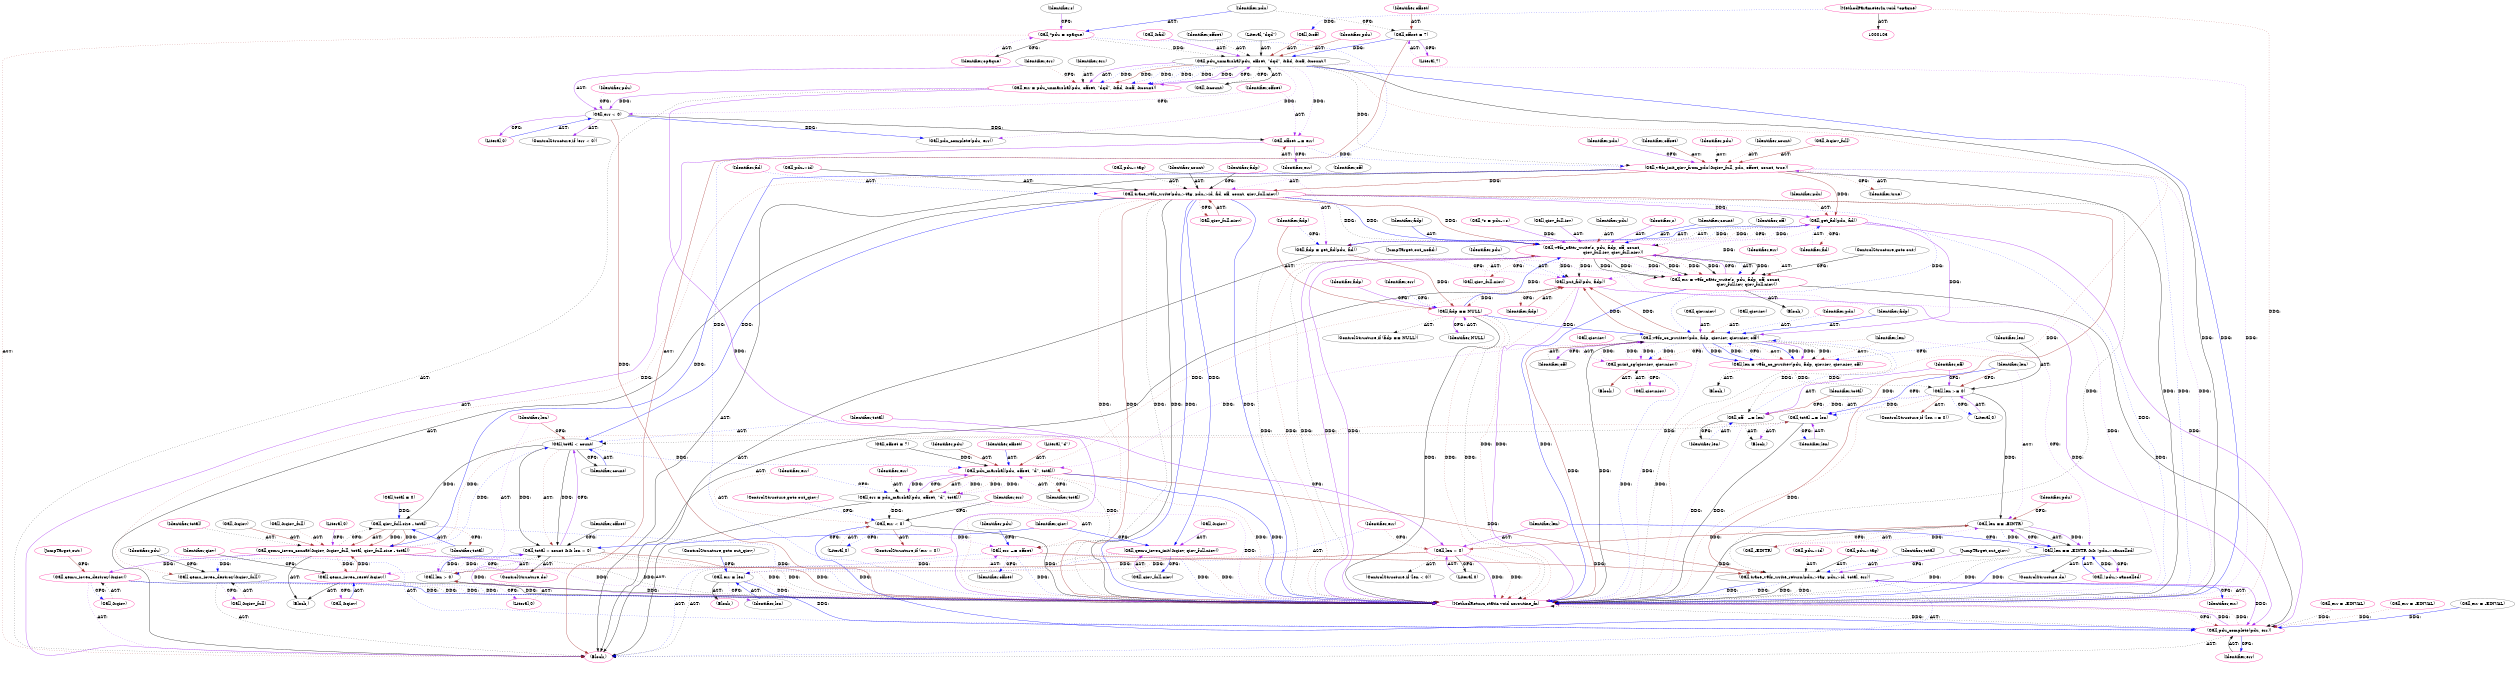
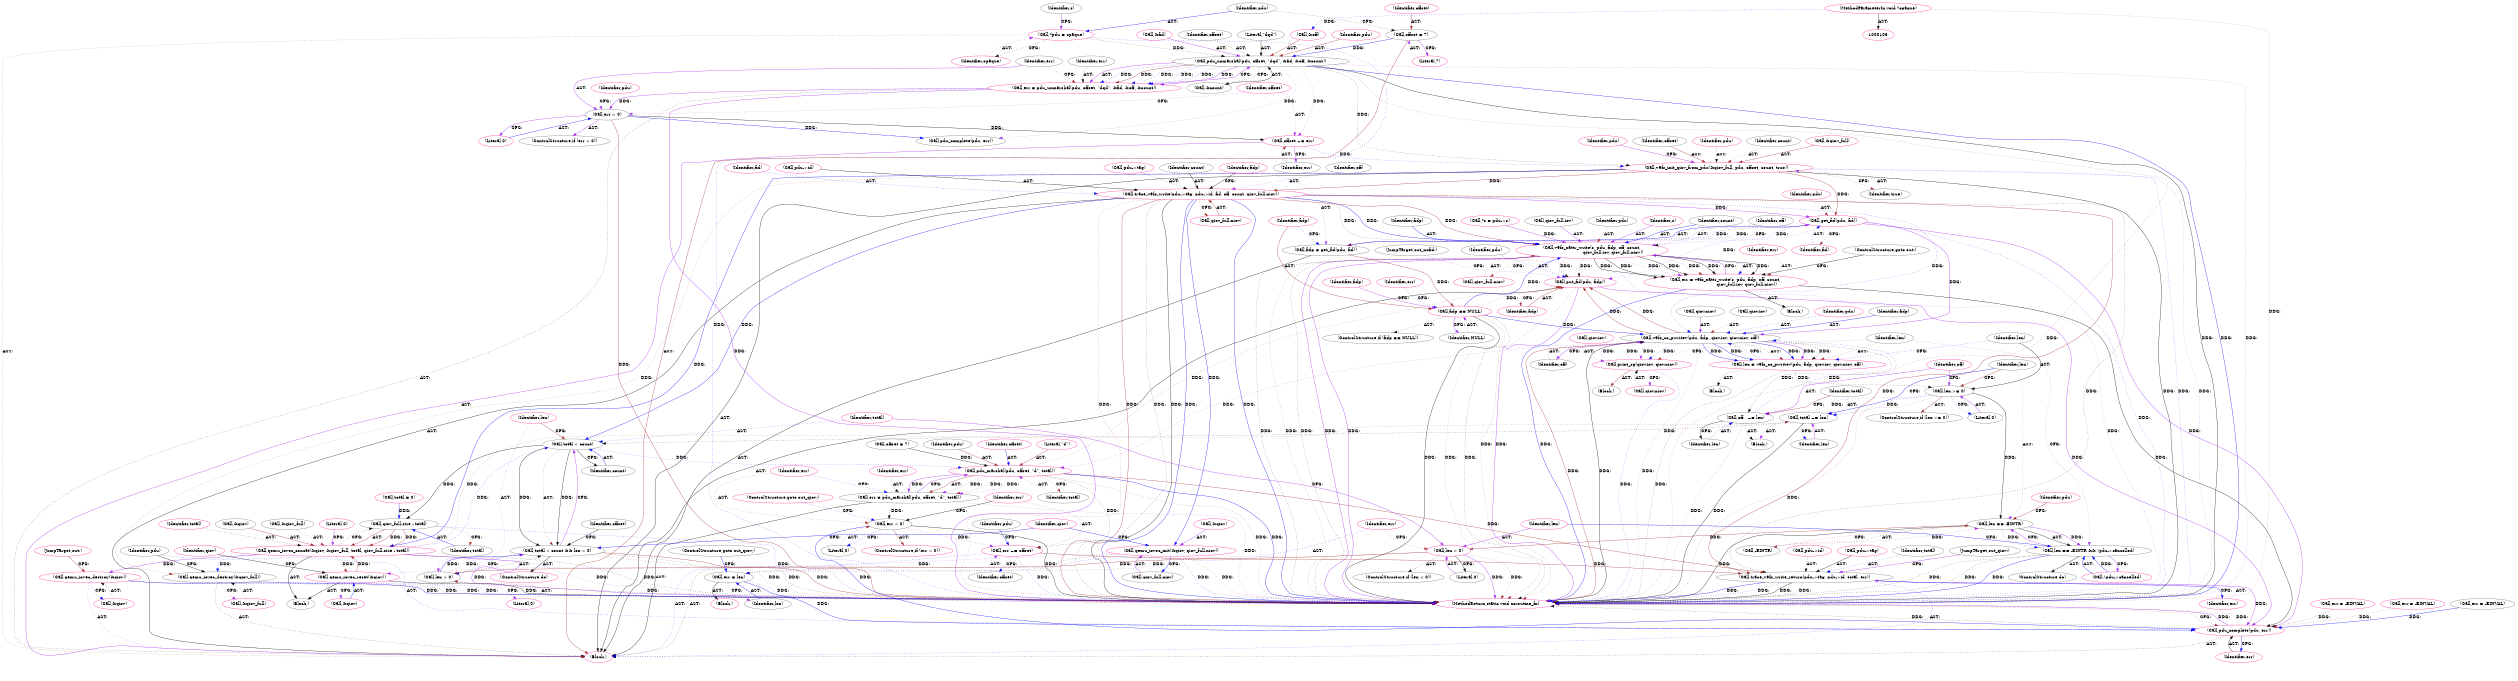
edge "(Call,*pdu = opaque)" -> "(Identifier,opaque)": style solid -> dotted
edge "(Call,put_fid(pdu, fidp))" -> "(Call,fidp == NULL)": reversed
edge "(Call,len > 0)" -> "(MethodReturn,static void coroutine_fn)": style solid -> dotted
